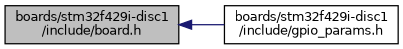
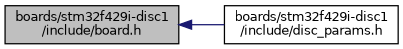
node "boards/stm32f429i-disc1 /include/gpio_params.h": label "boards/stm32f429i-disc1 /include/gpio_params.h" -> "boards/stm32f429i-disc1 /include/disc_params.h"
